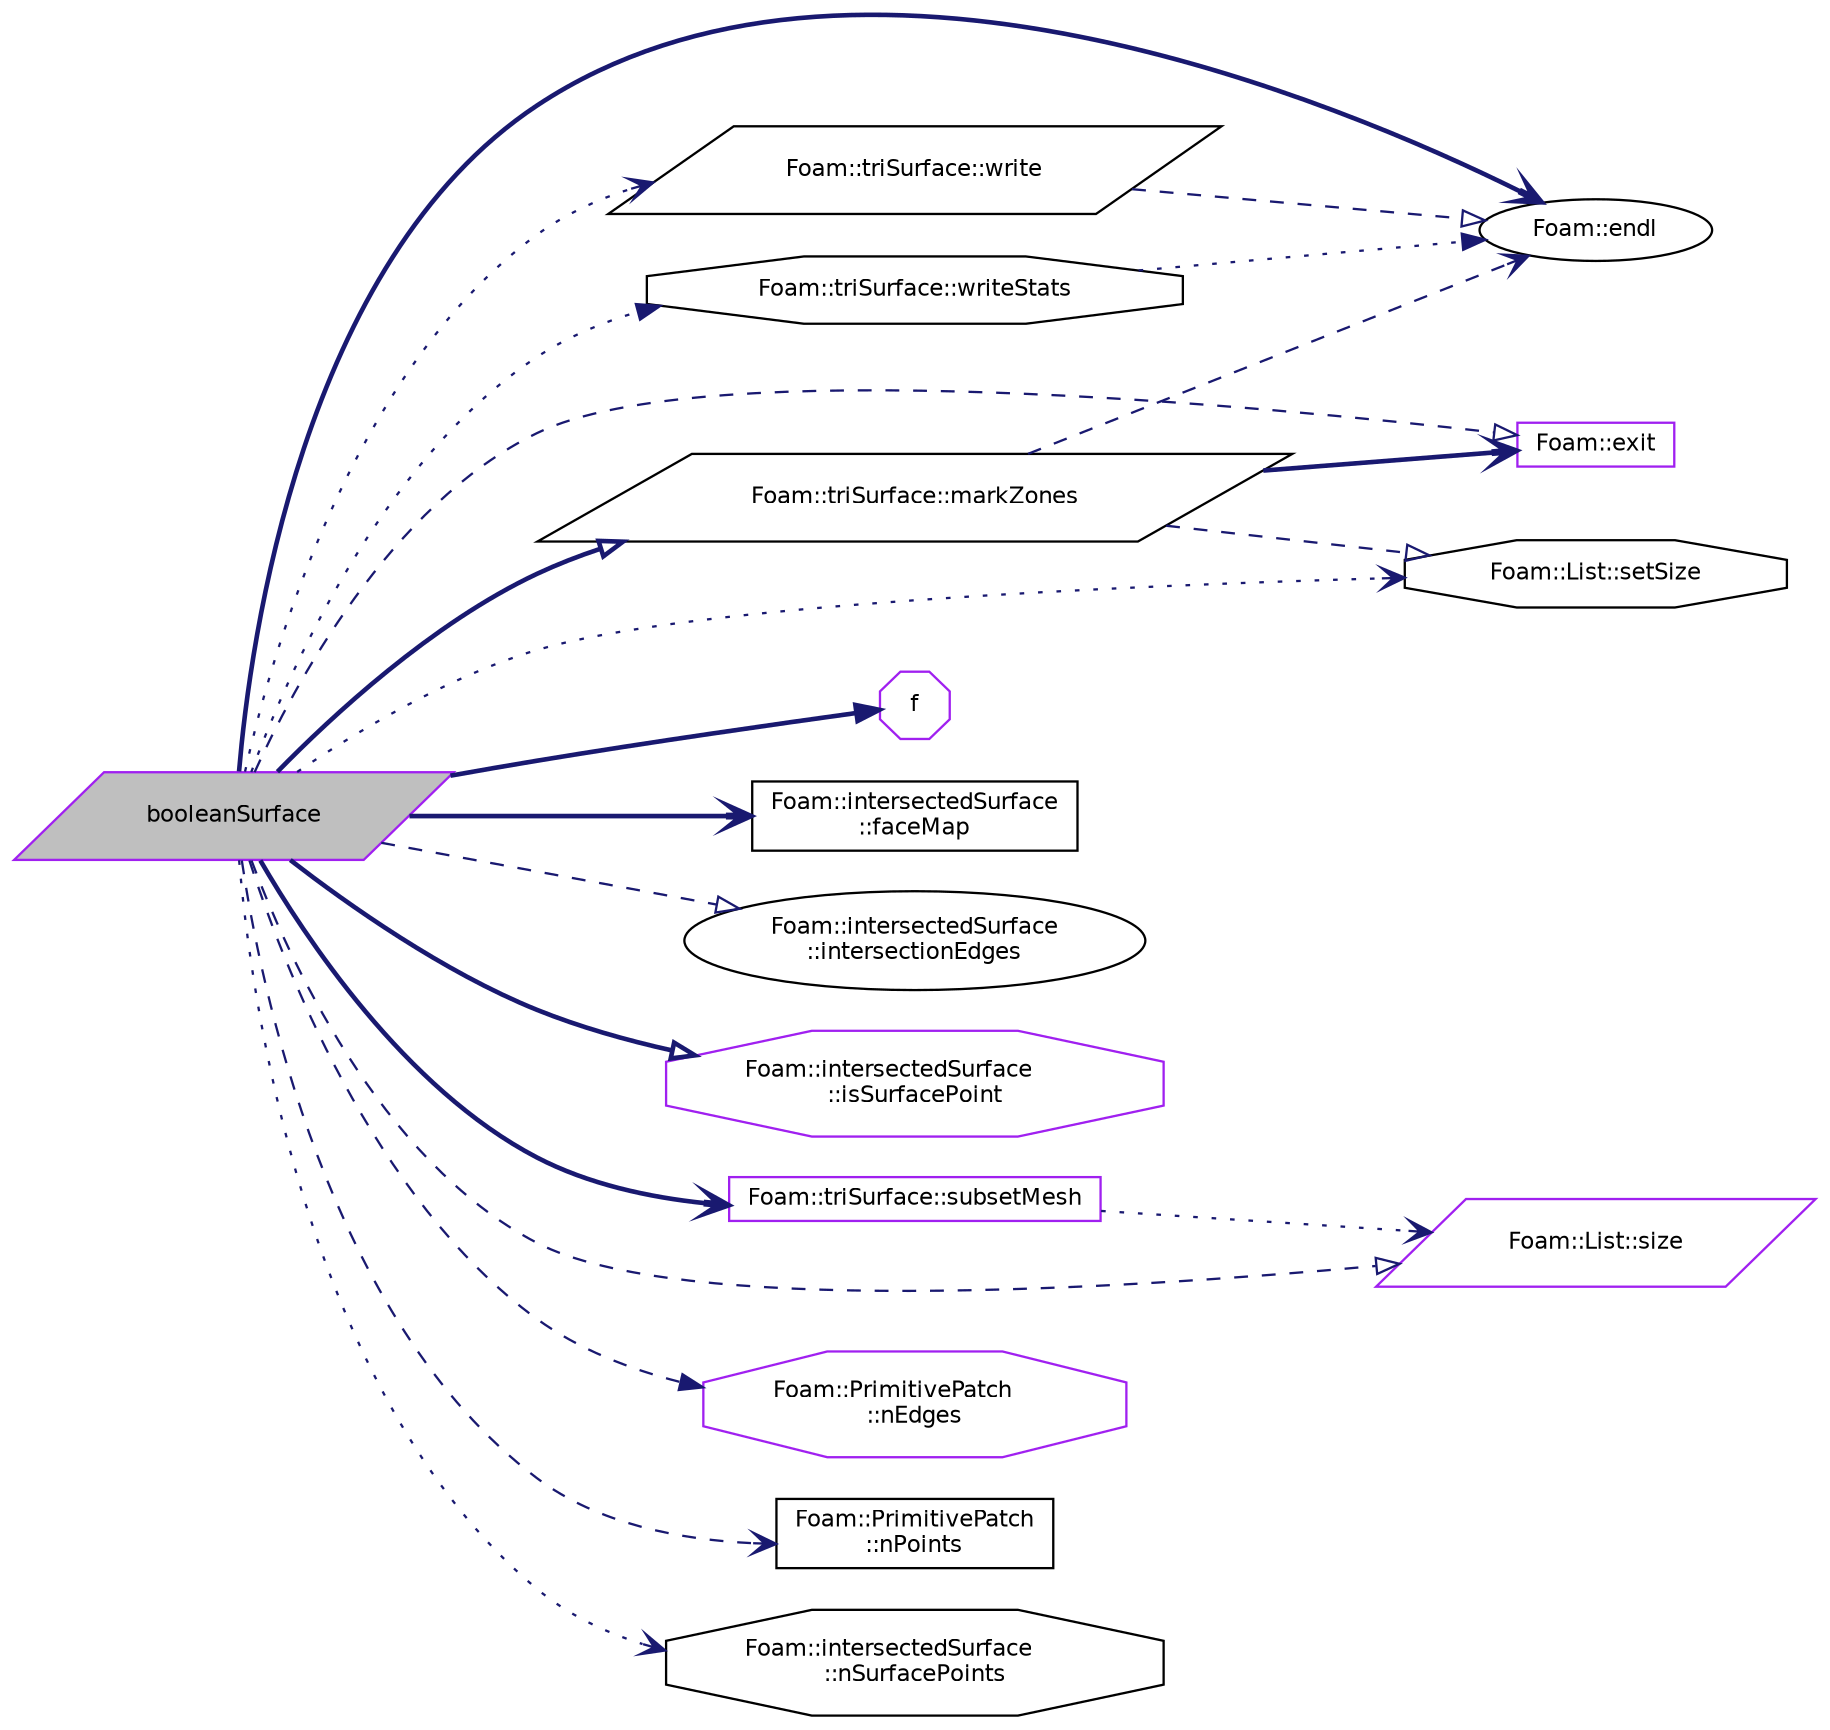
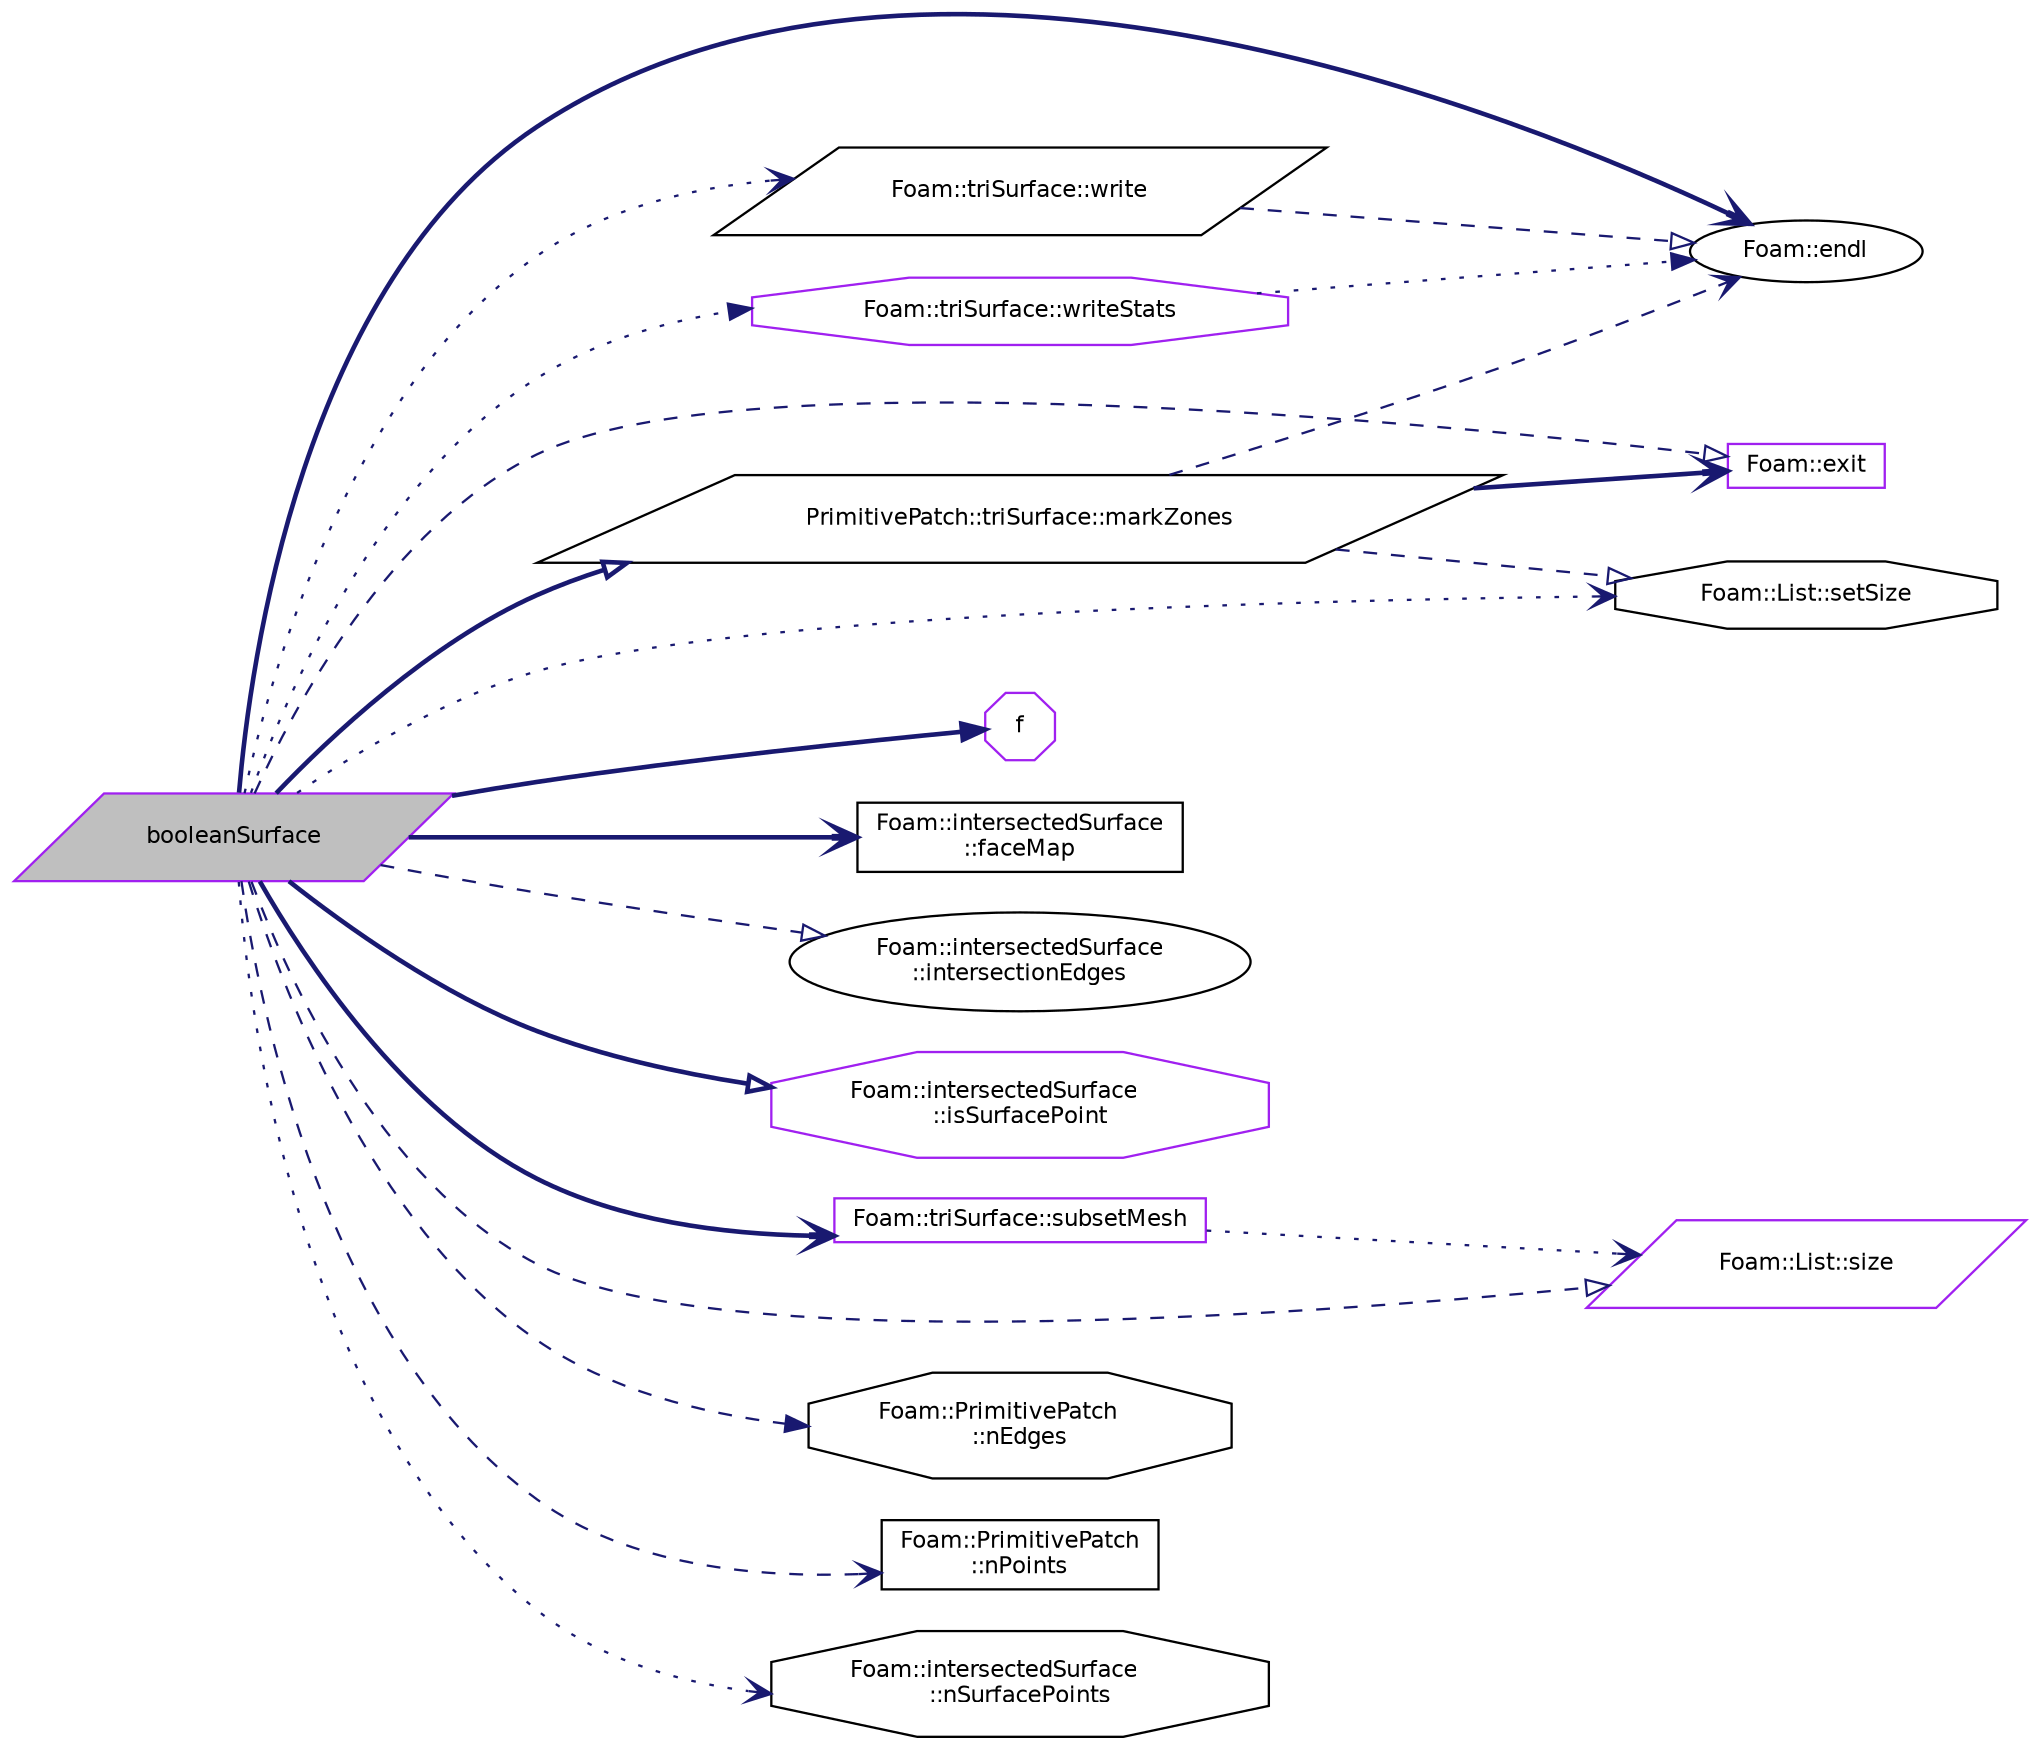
node "Foam::triSurface::writeStats": color black -> purple
node "Foam::triSurface::markZones": label "Foam::triSurface::markZones" -> "PrimitivePatch::triSurface::markZones"
node "Foam::PrimitivePatch ::nEdges": color purple -> black
